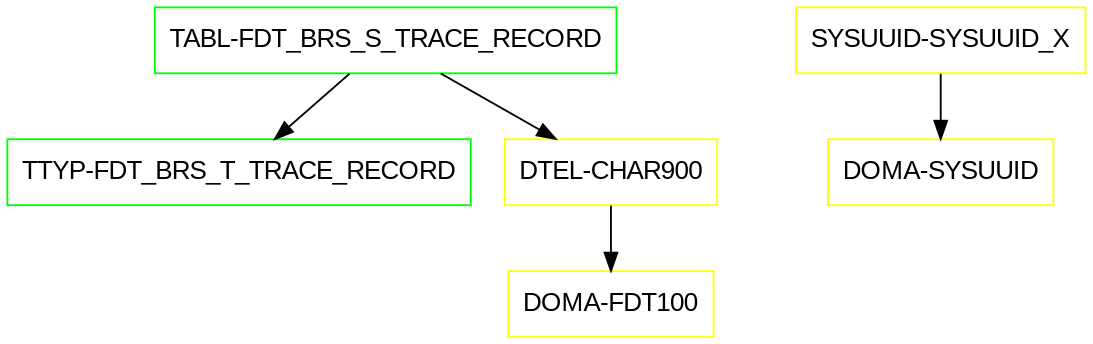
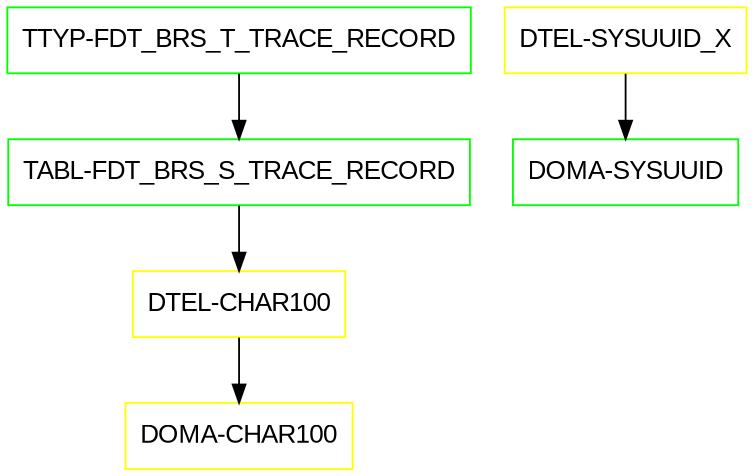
node "SYSUUID-SYSUUID_X": label "SYSUUID-SYSUUID_X" -> "DTEL-SYSUUID_X"
edge "TABL-FDT_BRS_S_TRACE_RECORD" -> "TTYP-FDT_BRS_T_TRACE_RECORD": reversed
node "DTEL-CHAR900": label "DTEL-CHAR900" -> "DTEL-CHAR100"
node "DOMA-SYSUUID": color yellow -> green
node "DOMA-FDT100": label "DOMA-FDT100" -> "DOMA-CHAR100"
